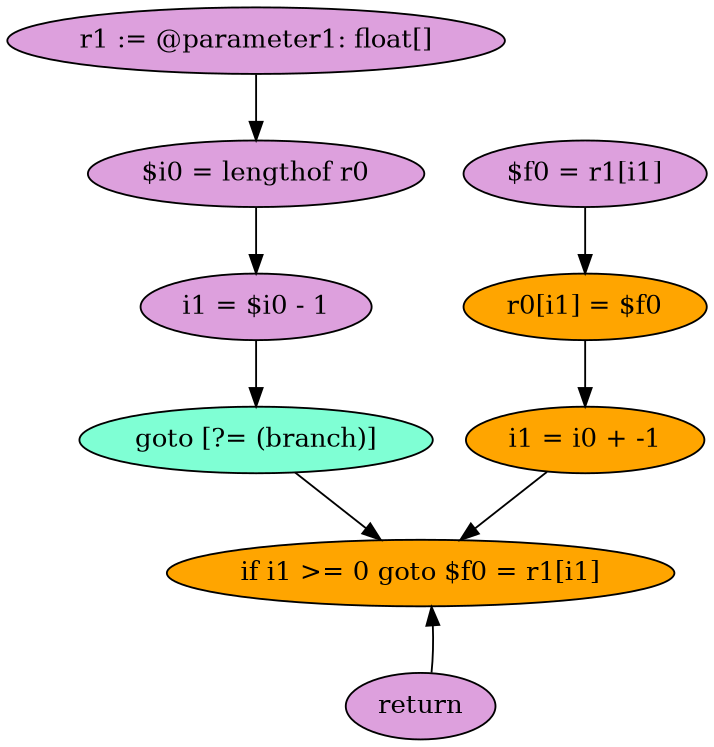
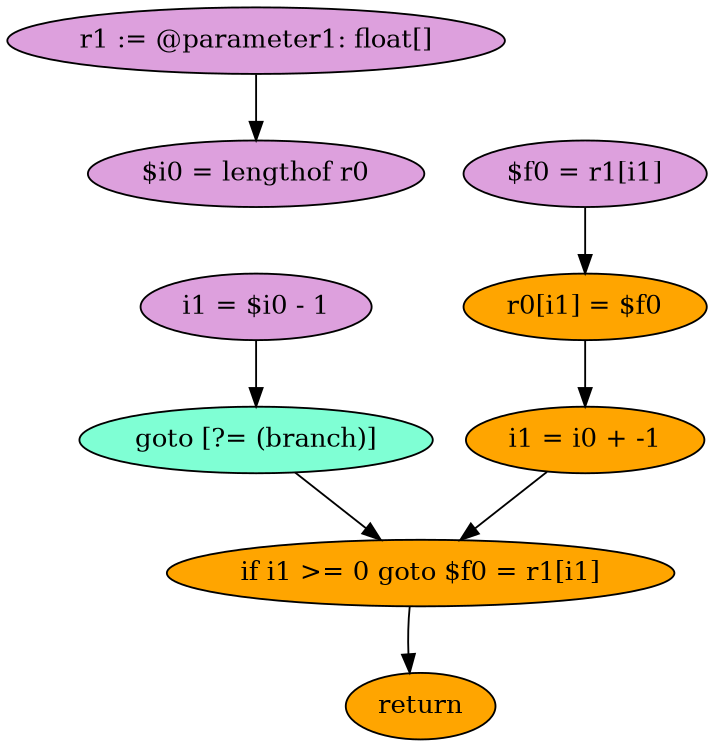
edge "$i0 = lengthof r0" -> "i1 = $i0 - 1": removed
edge "return" -> "if i1 >= 0 goto $f0 = r1[i1]": reversed
node "return": fillcolor plum -> orange
